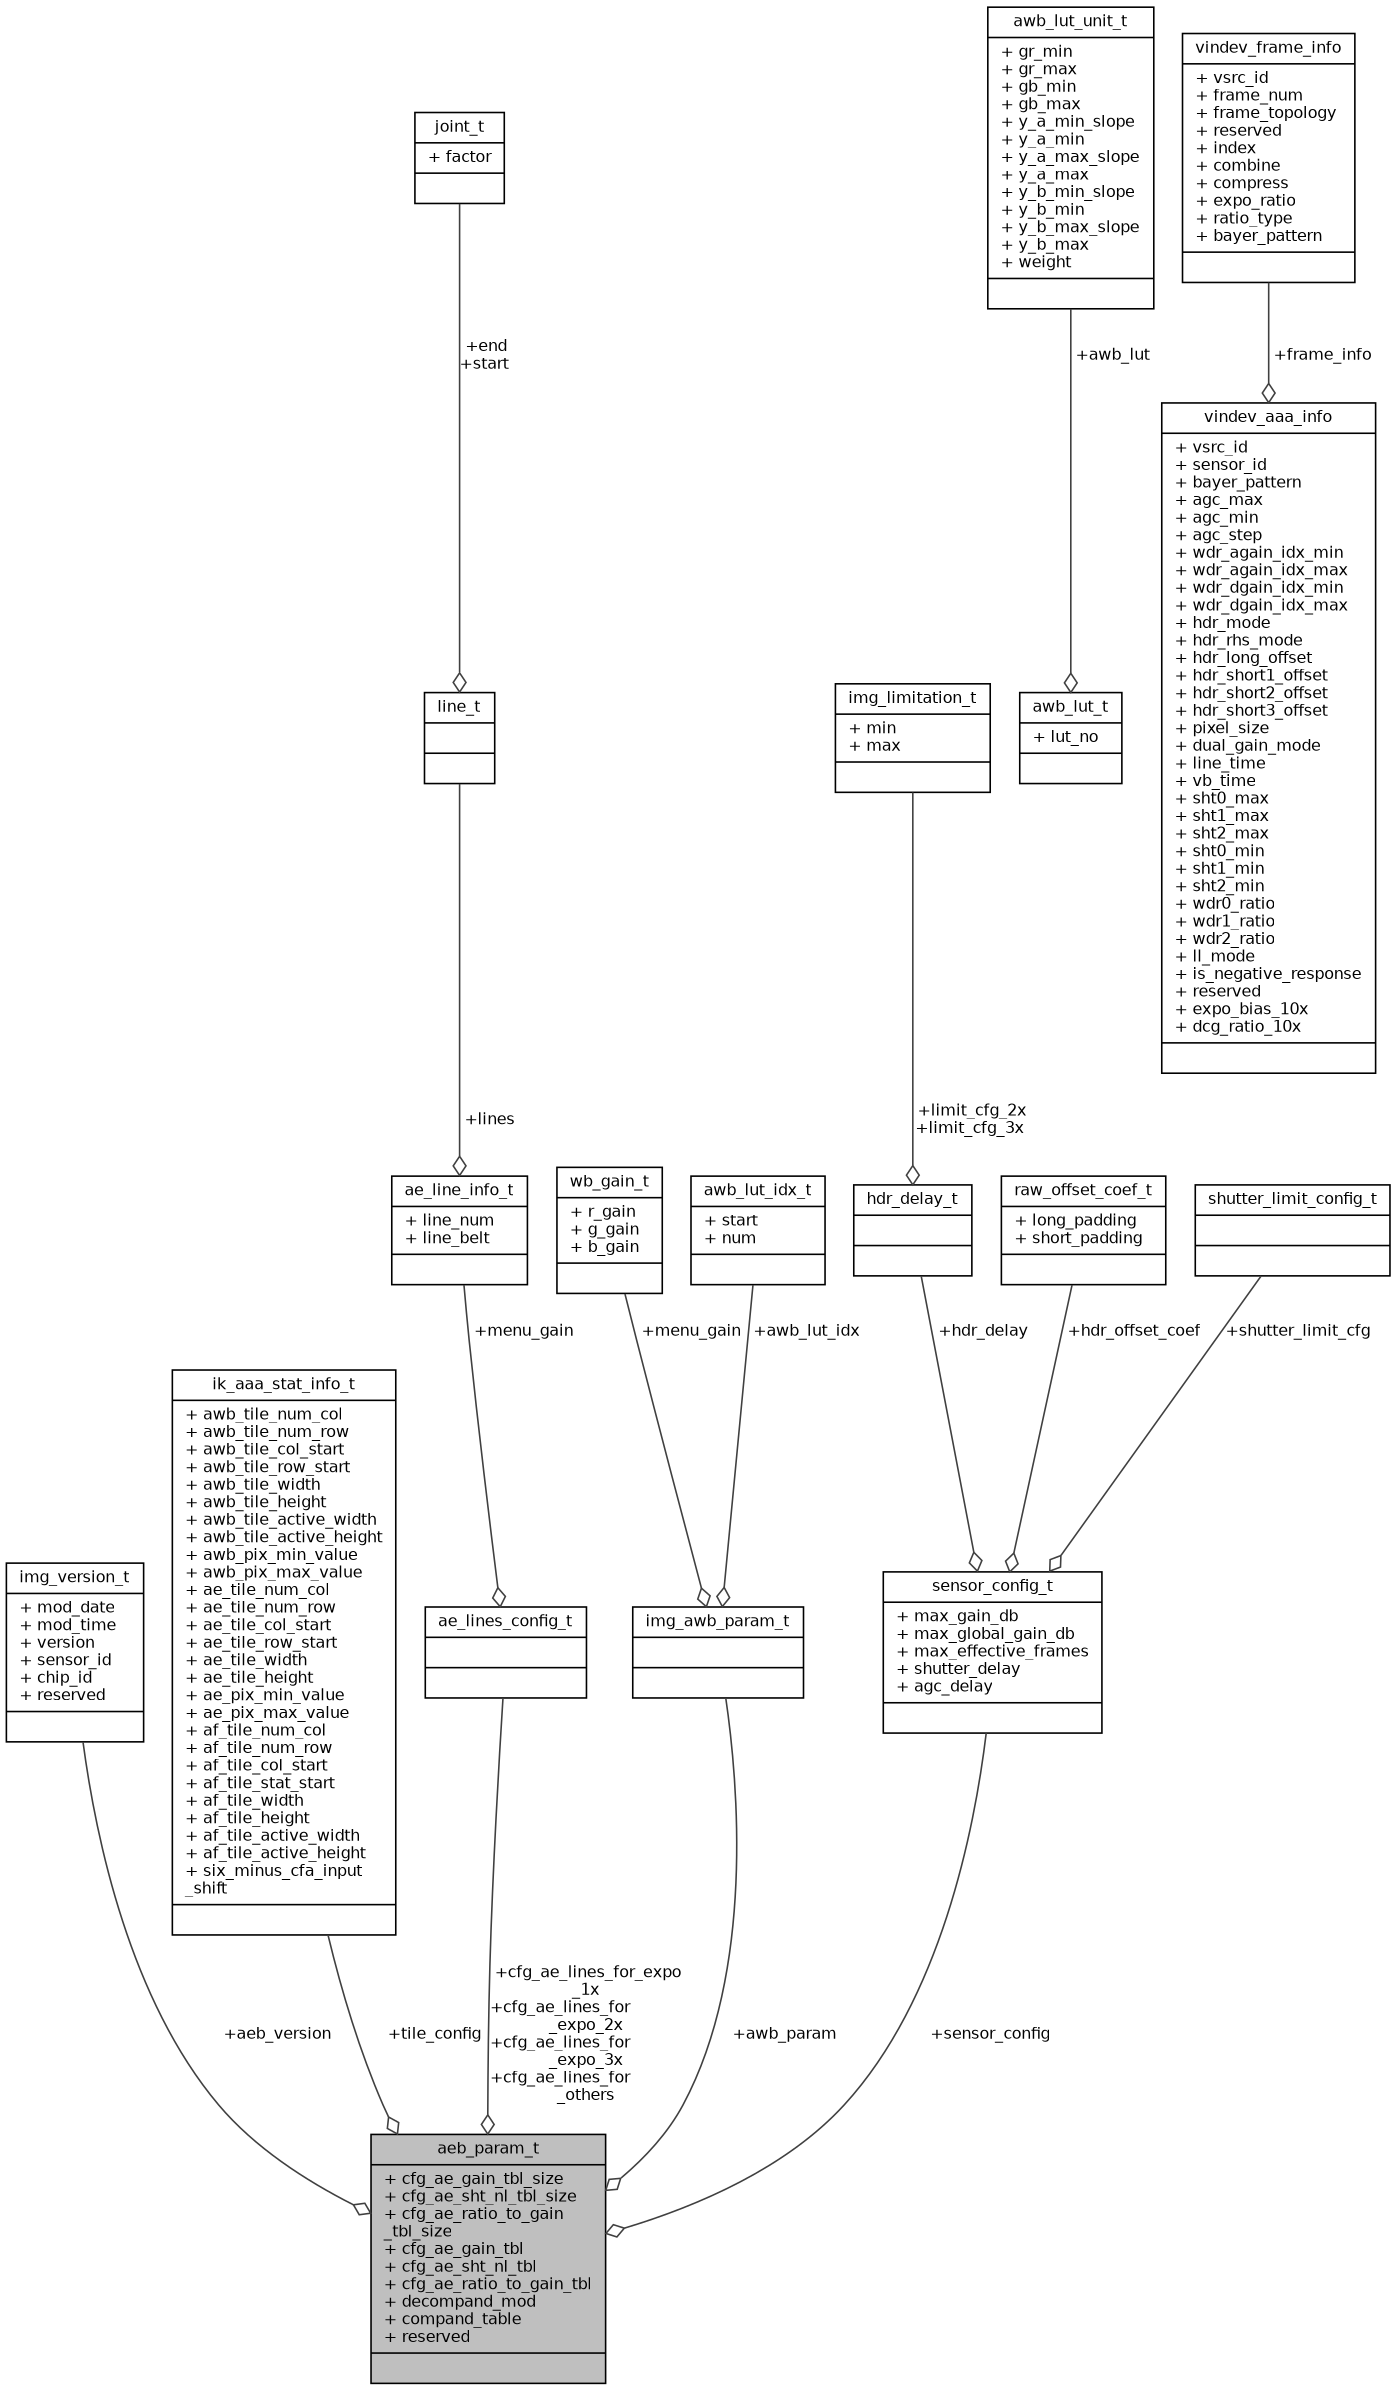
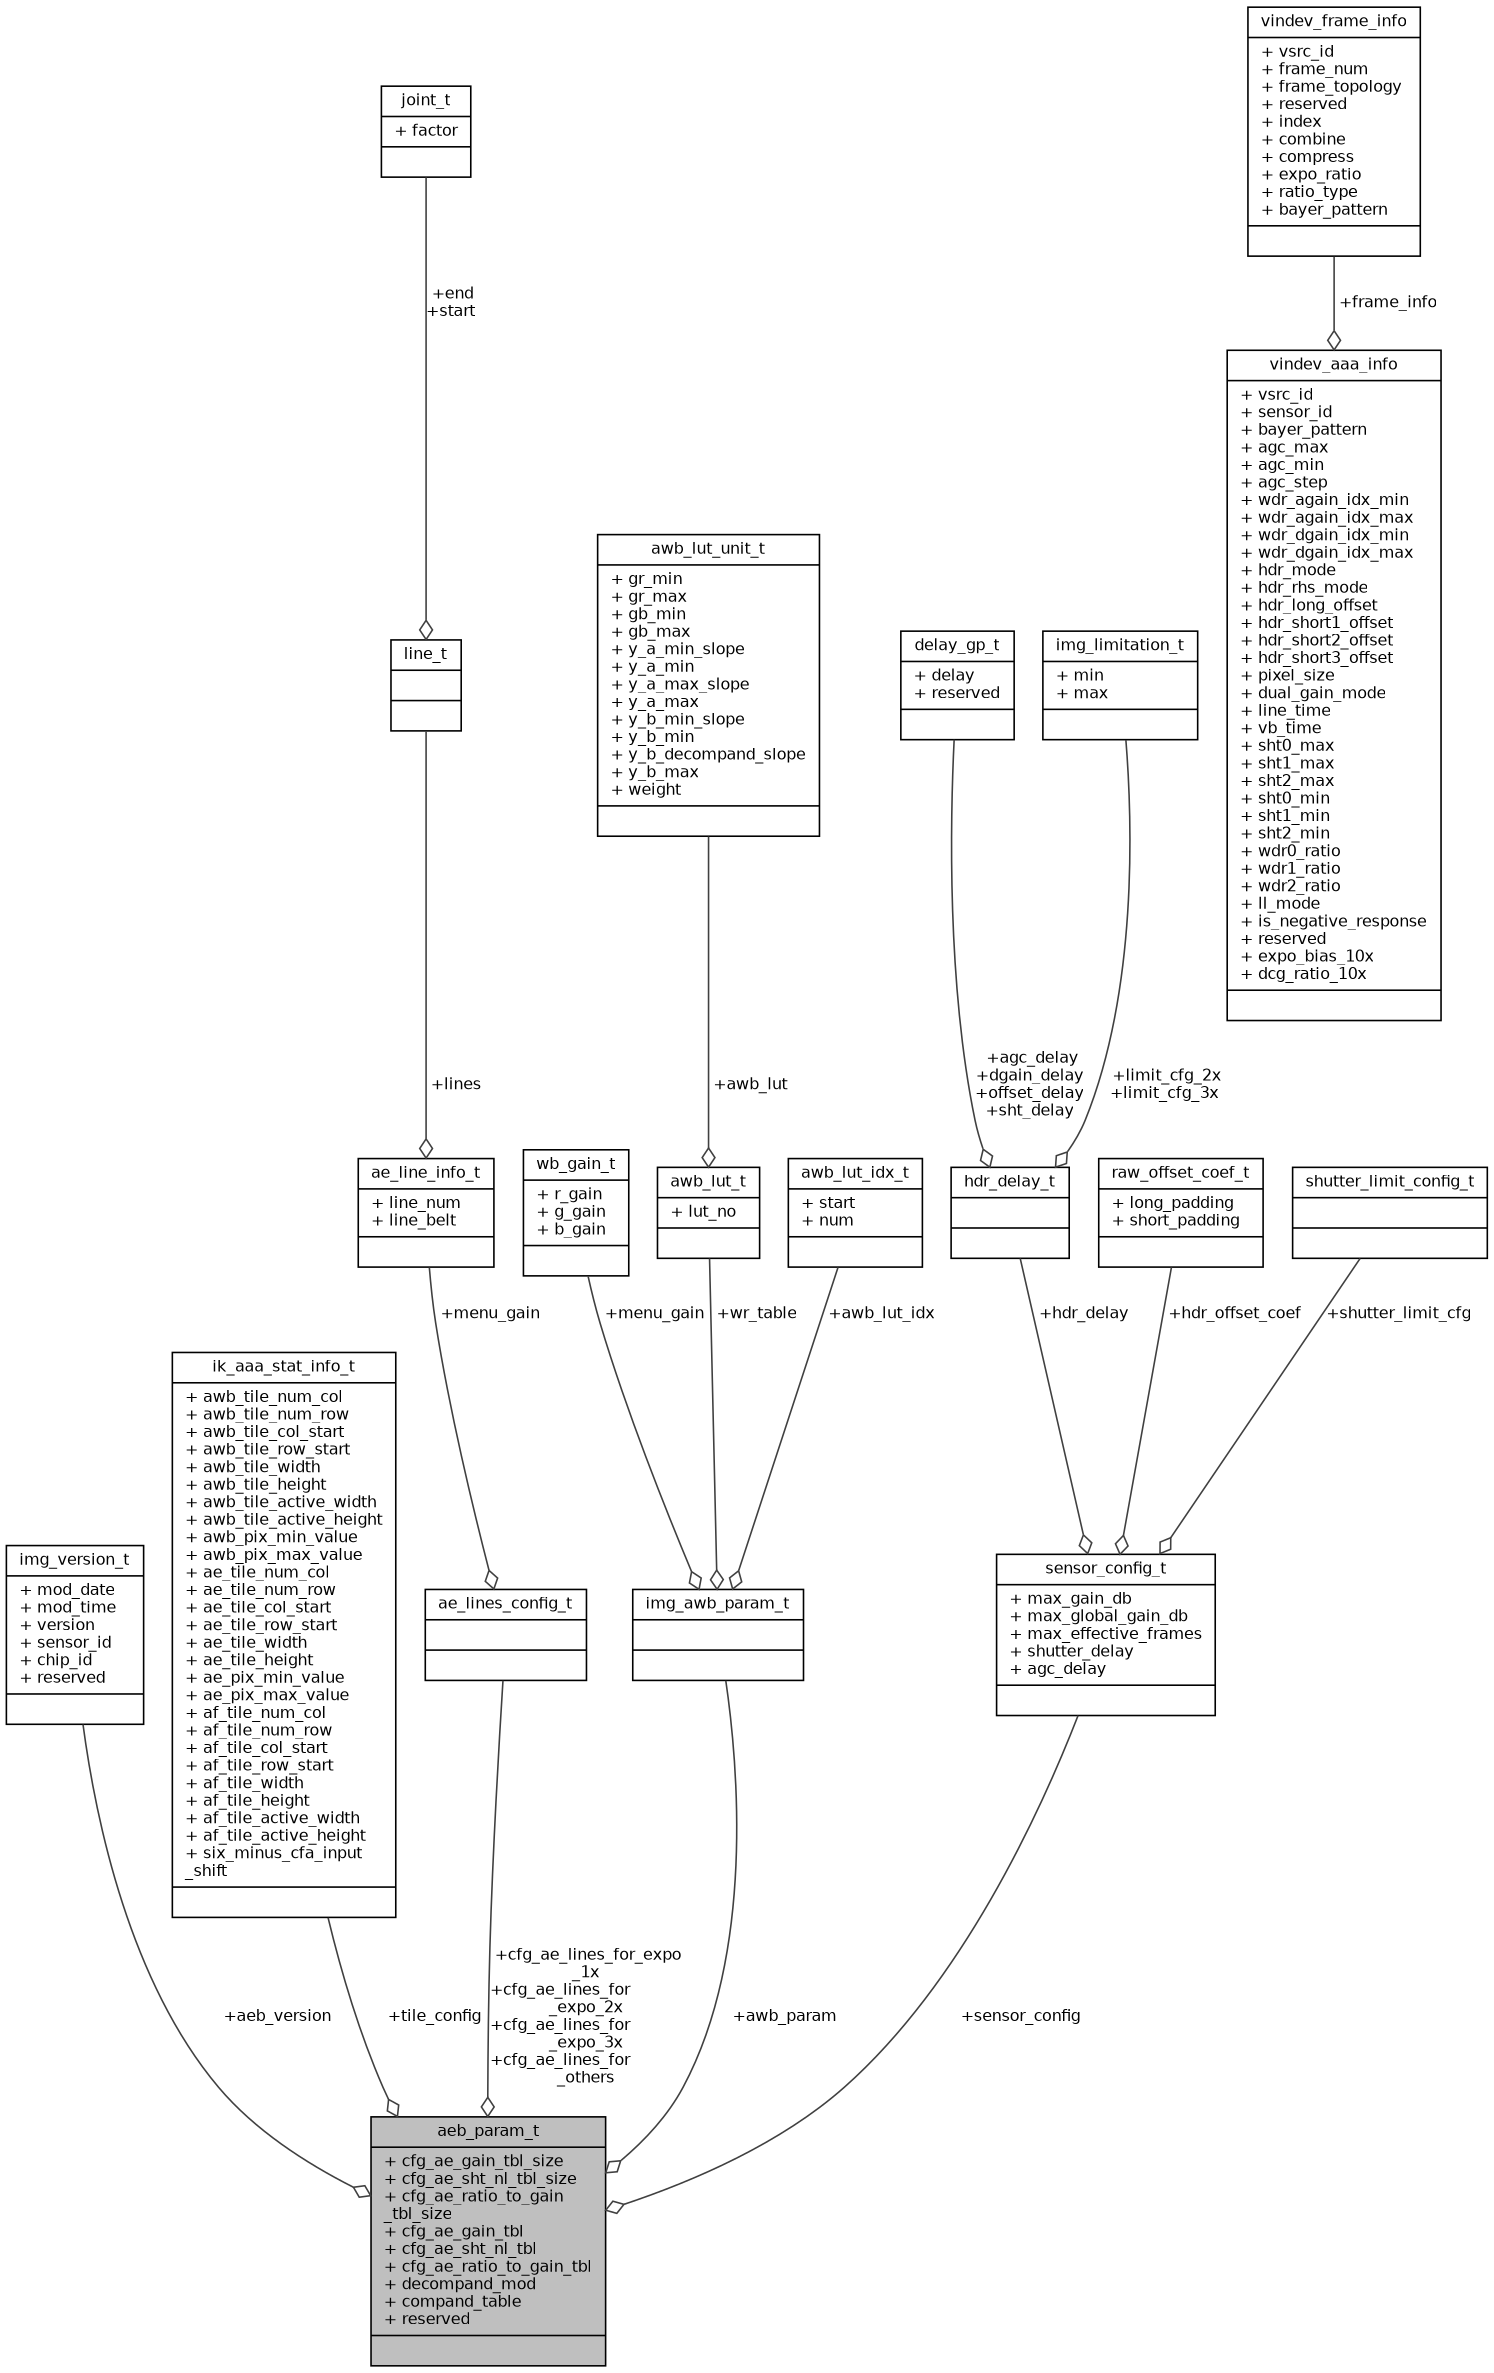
node "awb_lut_unit_t": text "+ y_b_max_slope" -> "+ y_b_decompand_slope"
node "delay_gp_t": added
edge "awb_lut_t" -> "img_awb_param_t": added, label "+wr_table"
node "ik_aaa_stat_info_t": text "+ af_tile_stat_start" -> "+ af_tile_row_start"
